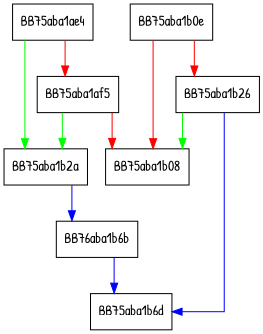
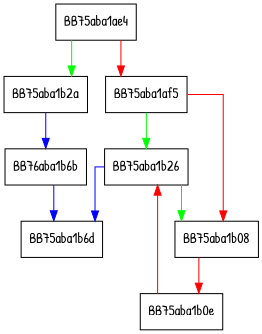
edge "BB75aba1b0e" -> "BB75aba1b08": reversed
edge "BB75aba1af5" -> "BB75aba1b2a": now "BB75aba1af5" -> "BB75aba1b26"
